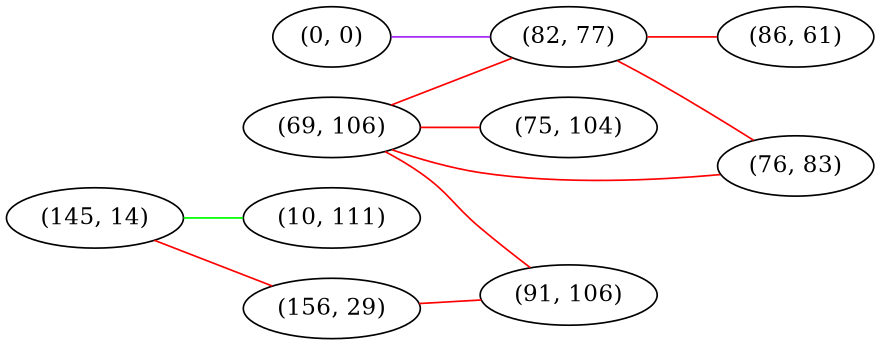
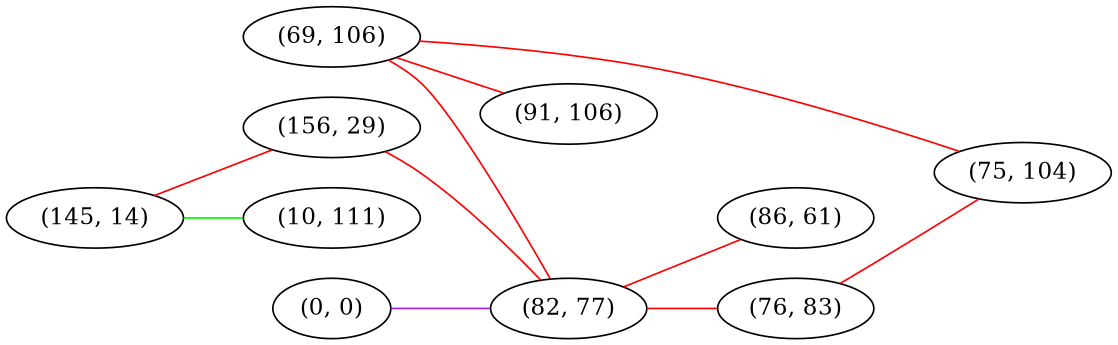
edge "(69, 106)" -- "(76, 83)": now "(75, 104)" -- "(76, 83)"
edge "(91, 106)" -- "(156, 29)": now "(82, 77)" -- "(156, 29)"
